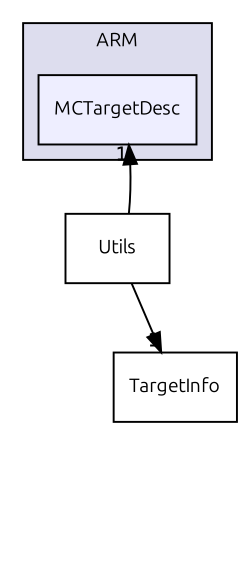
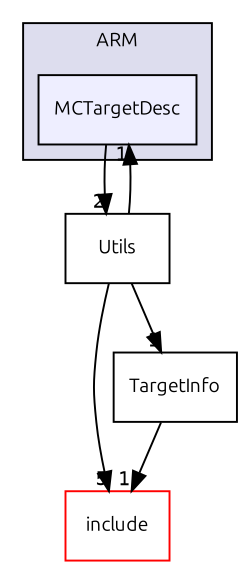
edge "MCTargetDesc" -> "Utils": added
node "include": added
